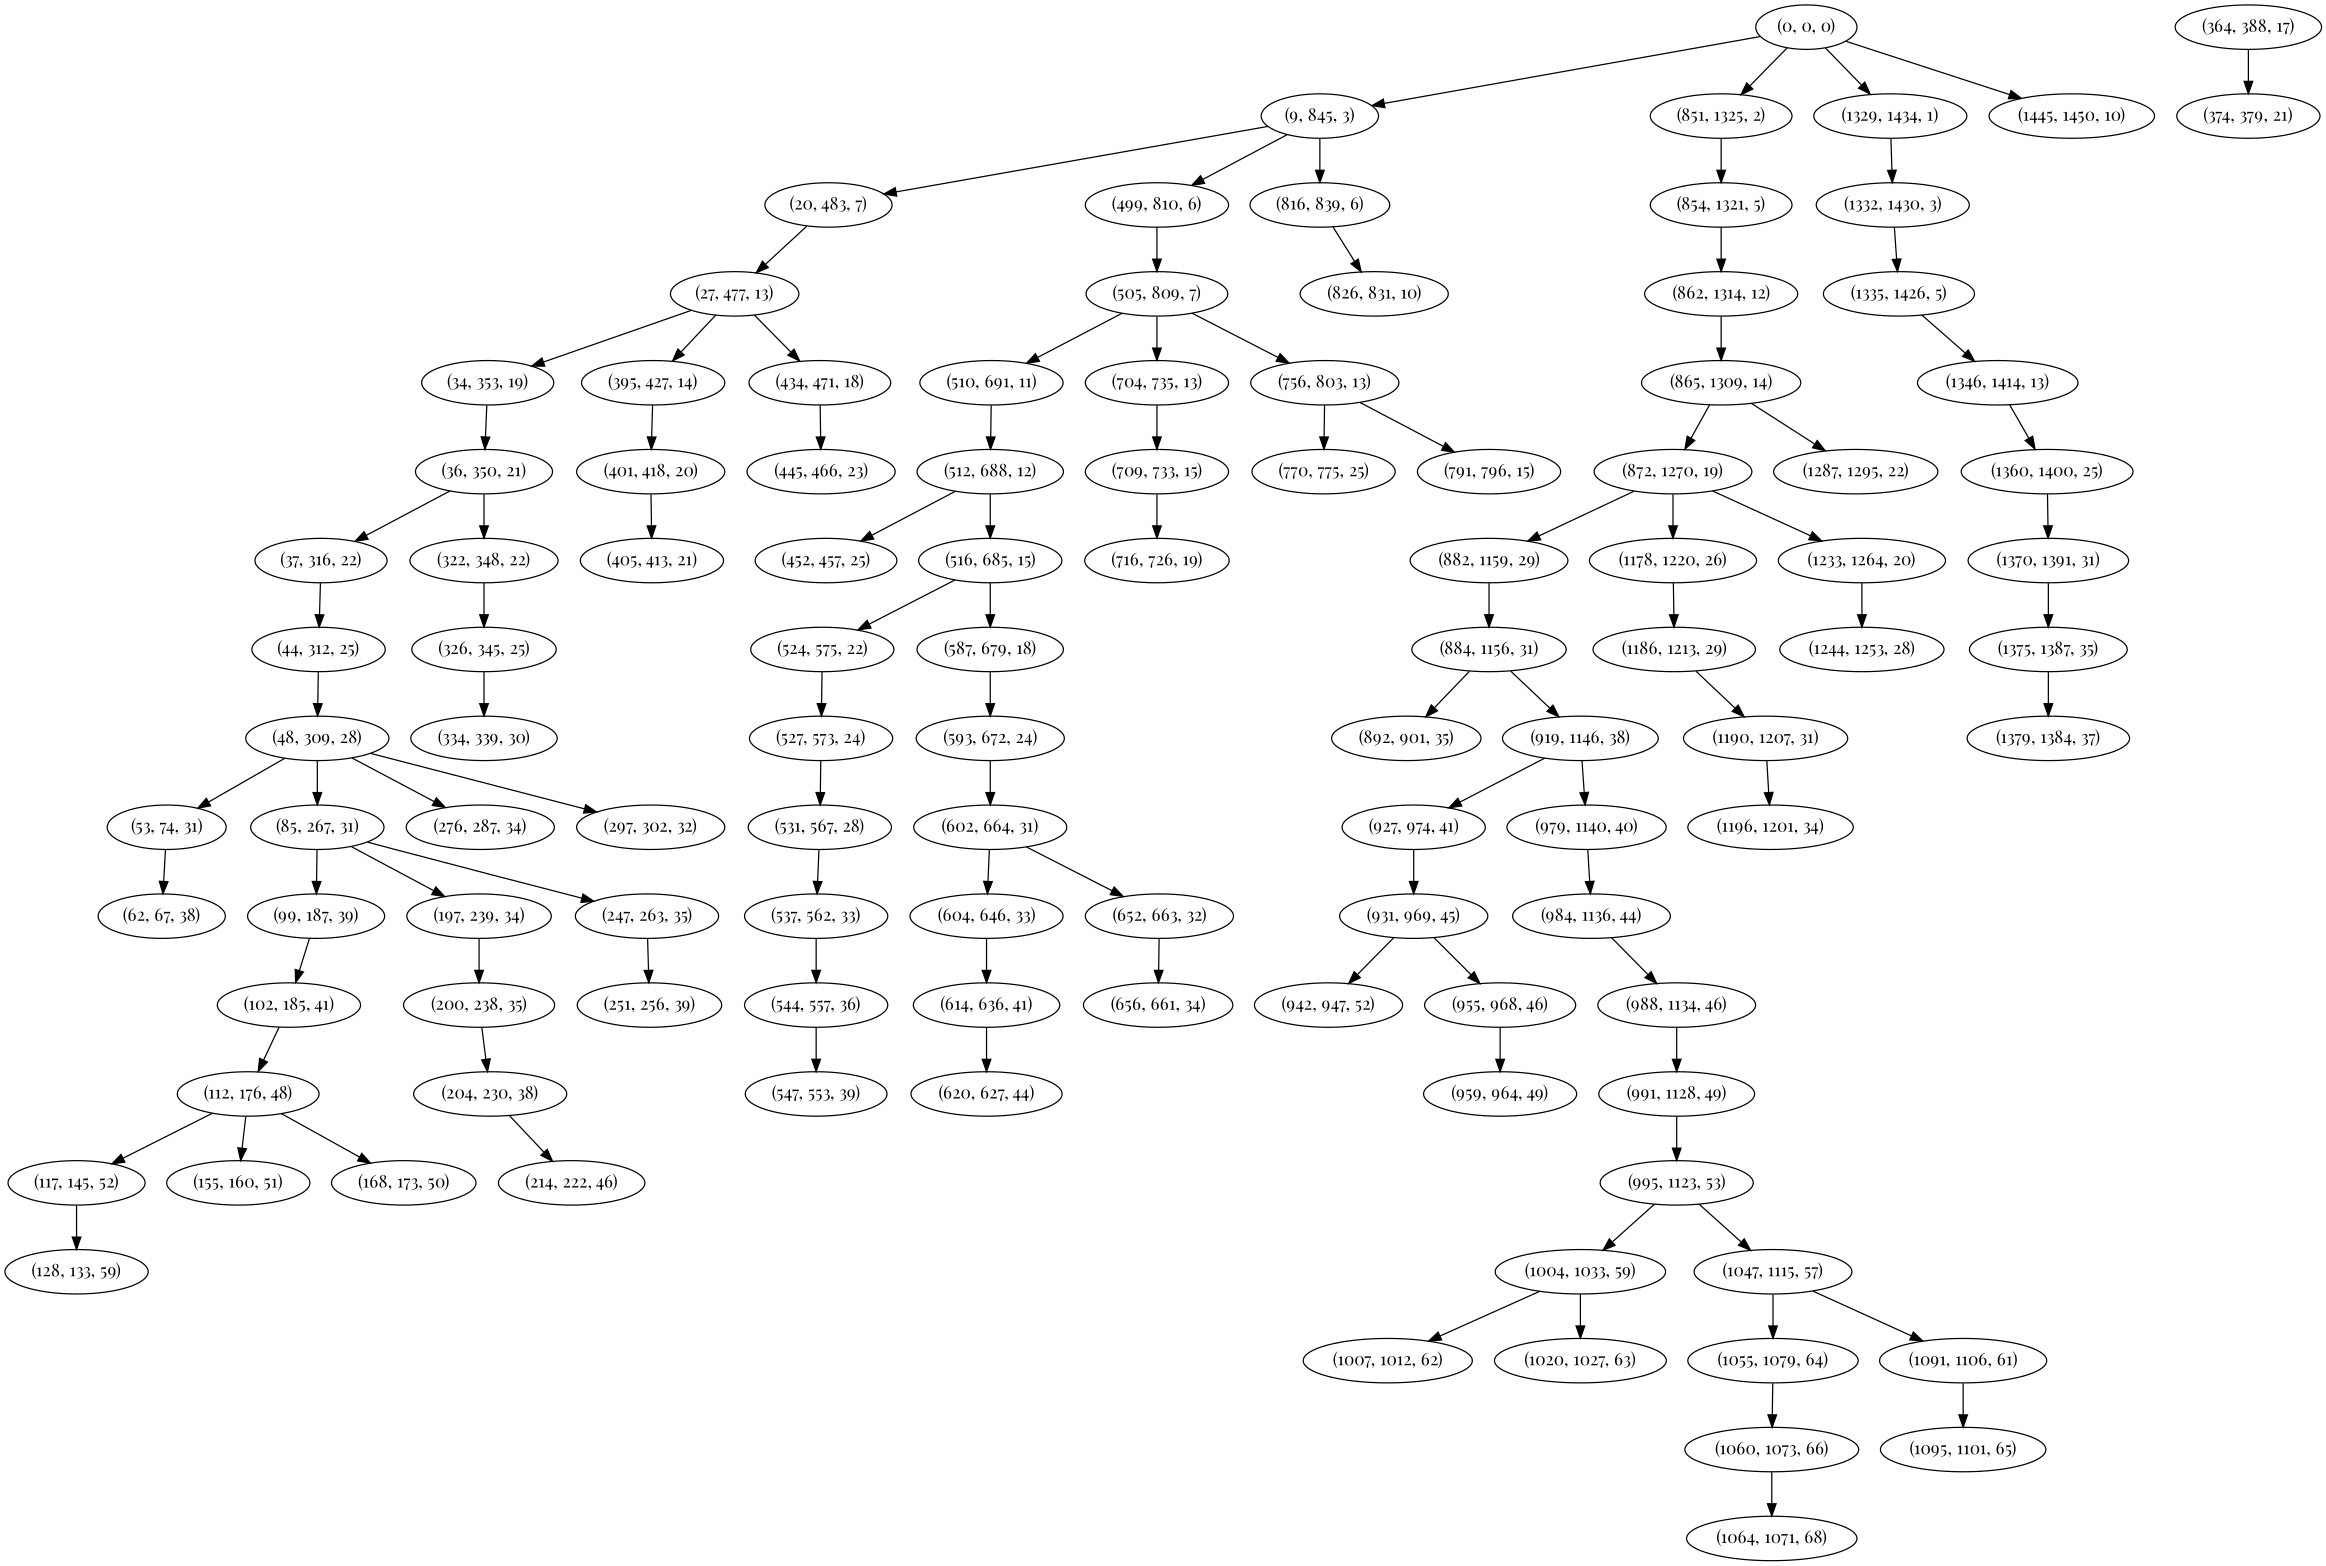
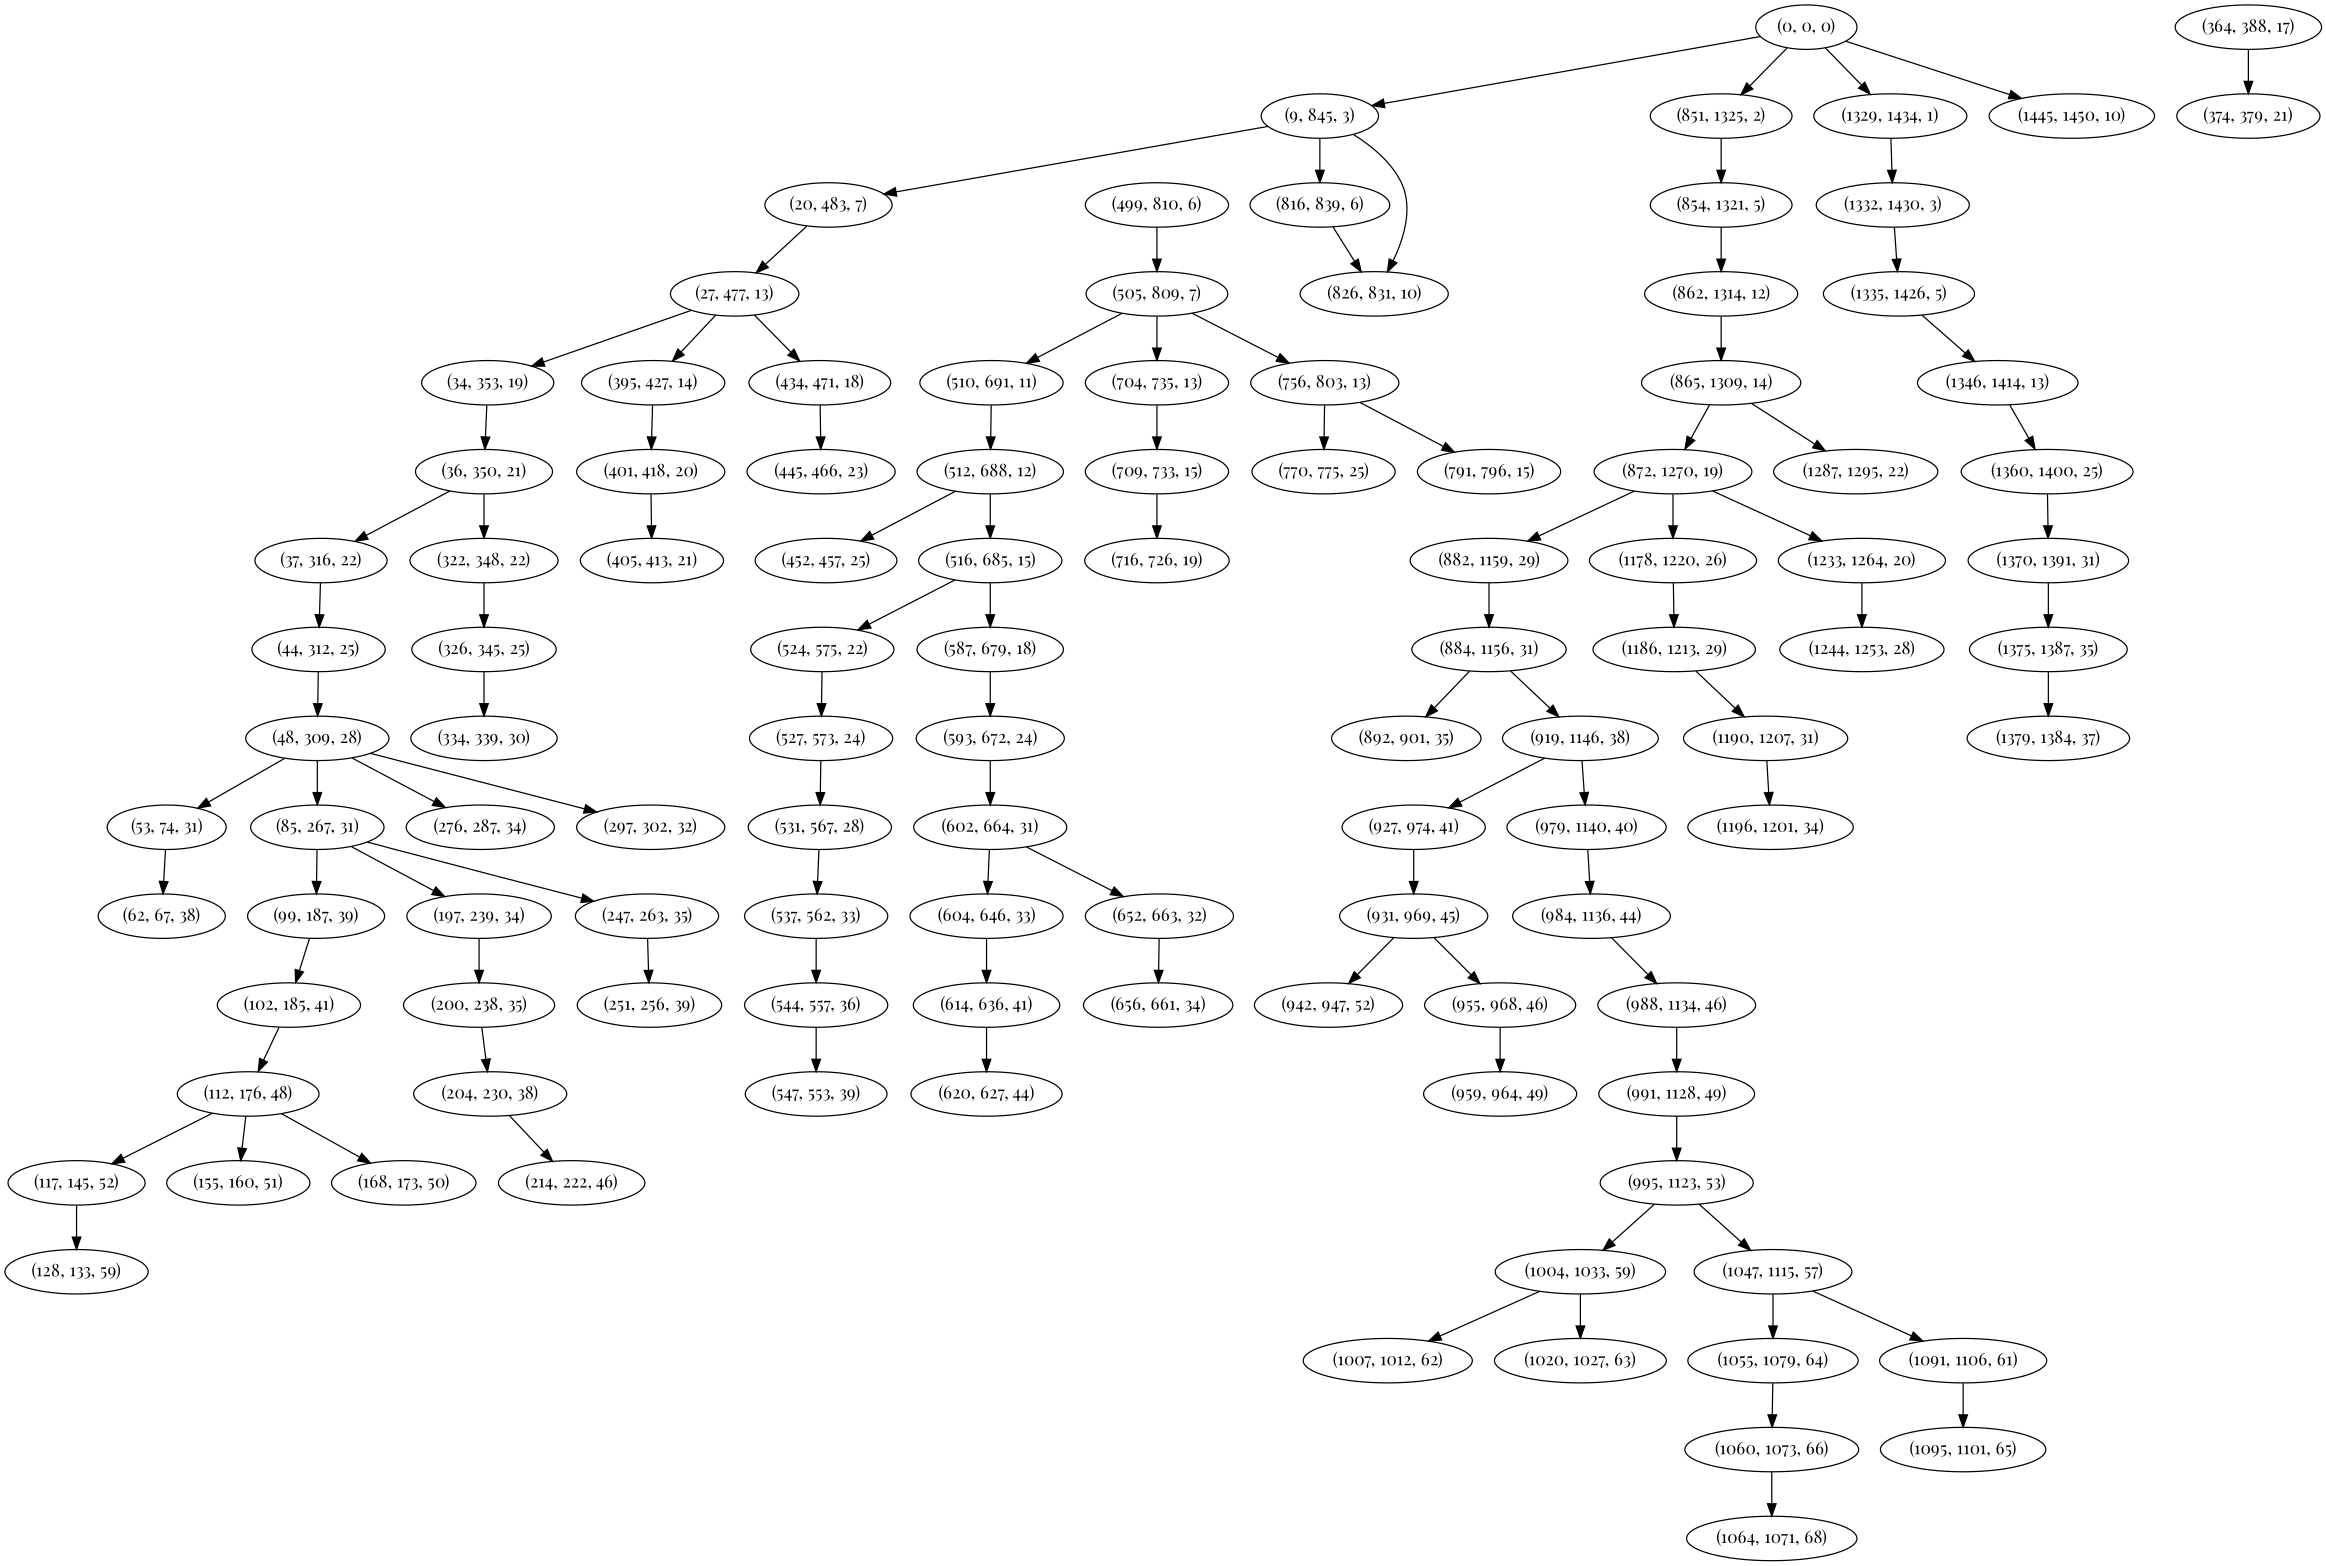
edge "(9, 845, 3)" -> "(499, 810, 6)": now "(9, 845, 3)" -> "(826, 831, 10)"
